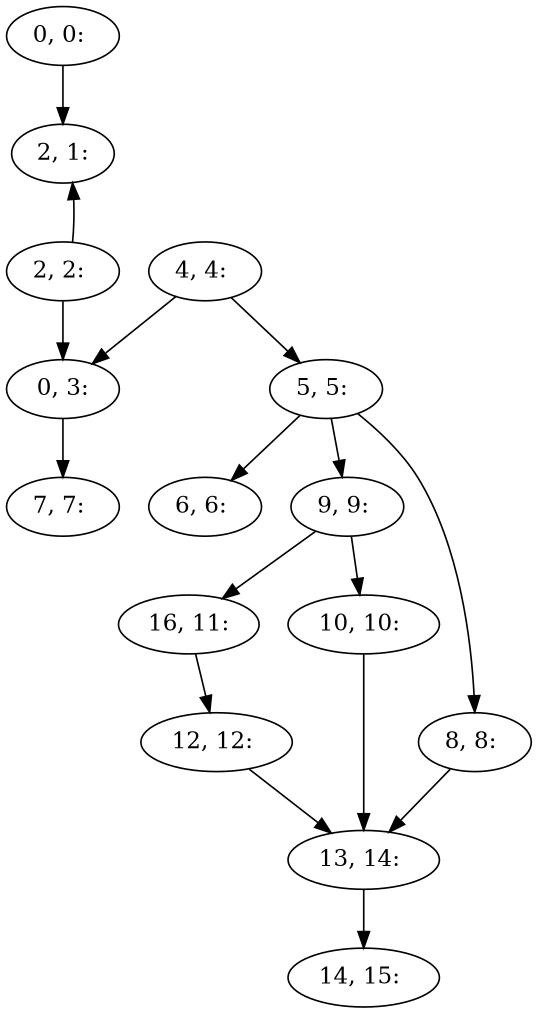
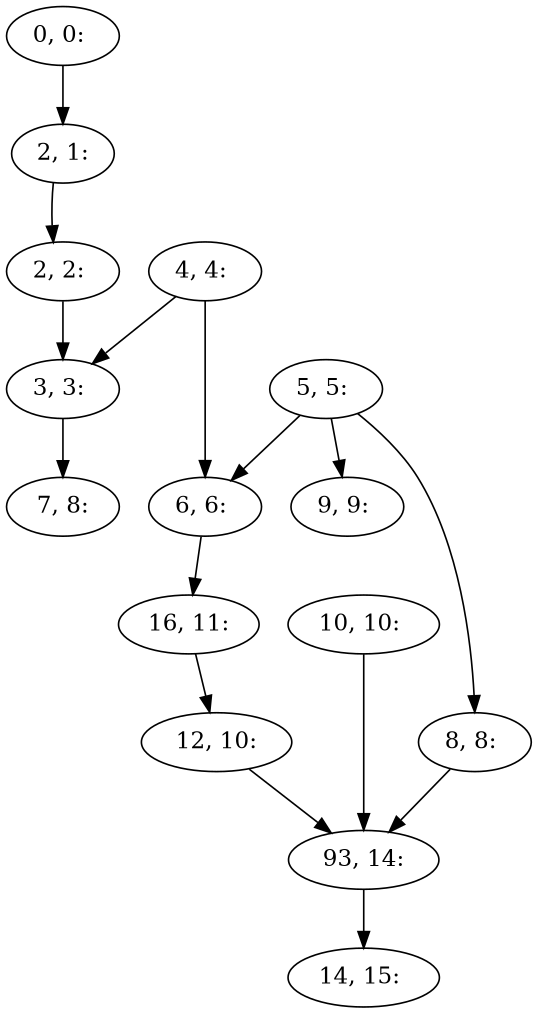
edge "2, 2:" -> "2, 1:": reversed
edge "4, 4:" -> "5, 5:": now "4, 4:" -> "6, 6:"
node "0, 3:": label "0, 3:" -> "3, 3:"
node "7, 7:": label "7, 7:" -> "7, 8:"
edge "9, 9:" -> "10, 10:": removed
edge "9, 9:" -> "16, 11:": now "6, 6:" -> "16, 11:"
node "12, 12:": label "12, 12:" -> "12, 10:"
node "13, 14:": label "13, 14:" -> "93, 14:"
